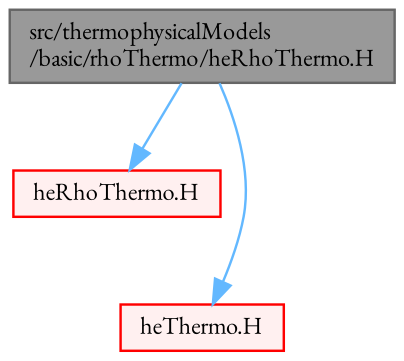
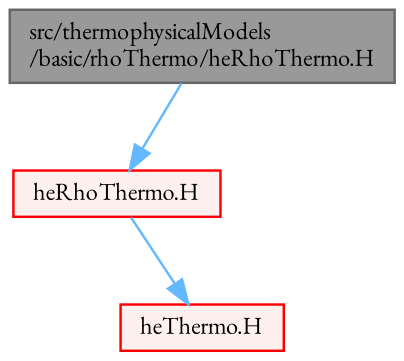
edge "src/thermophysicalModels /basic/rhoThermo/heRhoThermo.H" -> "heThermo.H": now "heRhoThermo.H" -> "heThermo.H"
